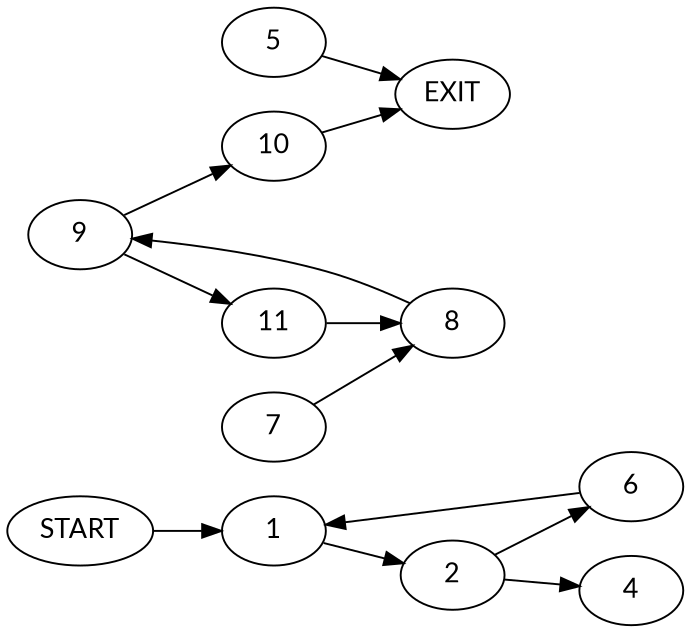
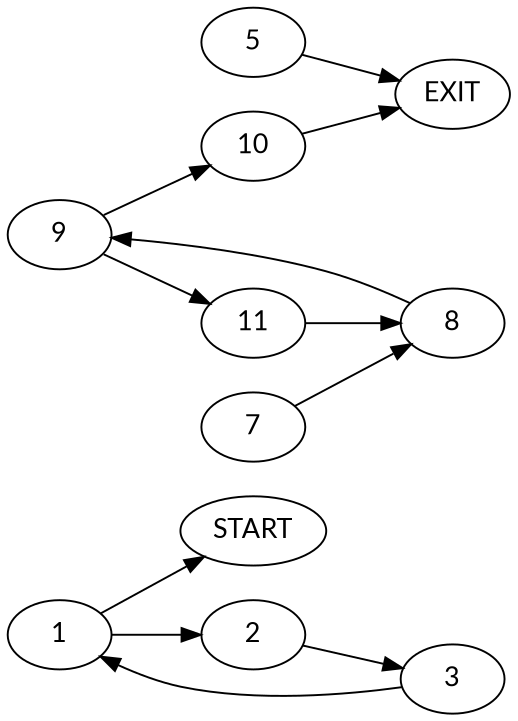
node "6": label "6" -> "3"
edge "START" -> "1": reversed
node "4": removed
